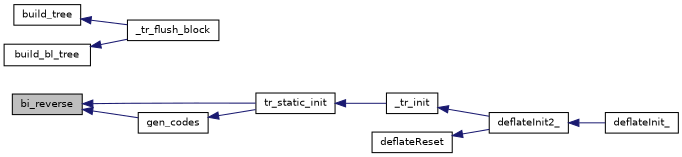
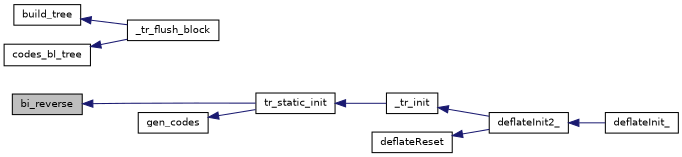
node "build_bl_tree": label "build_bl_tree" -> "codes_bl_tree"
edge "gen_codes" -> "bi_reverse": removed
